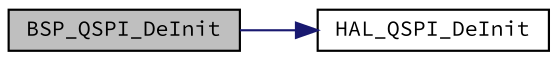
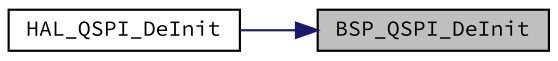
edge "BSP_QSPI_DeInit" -> "HAL_QSPI_DeInit": reversed
